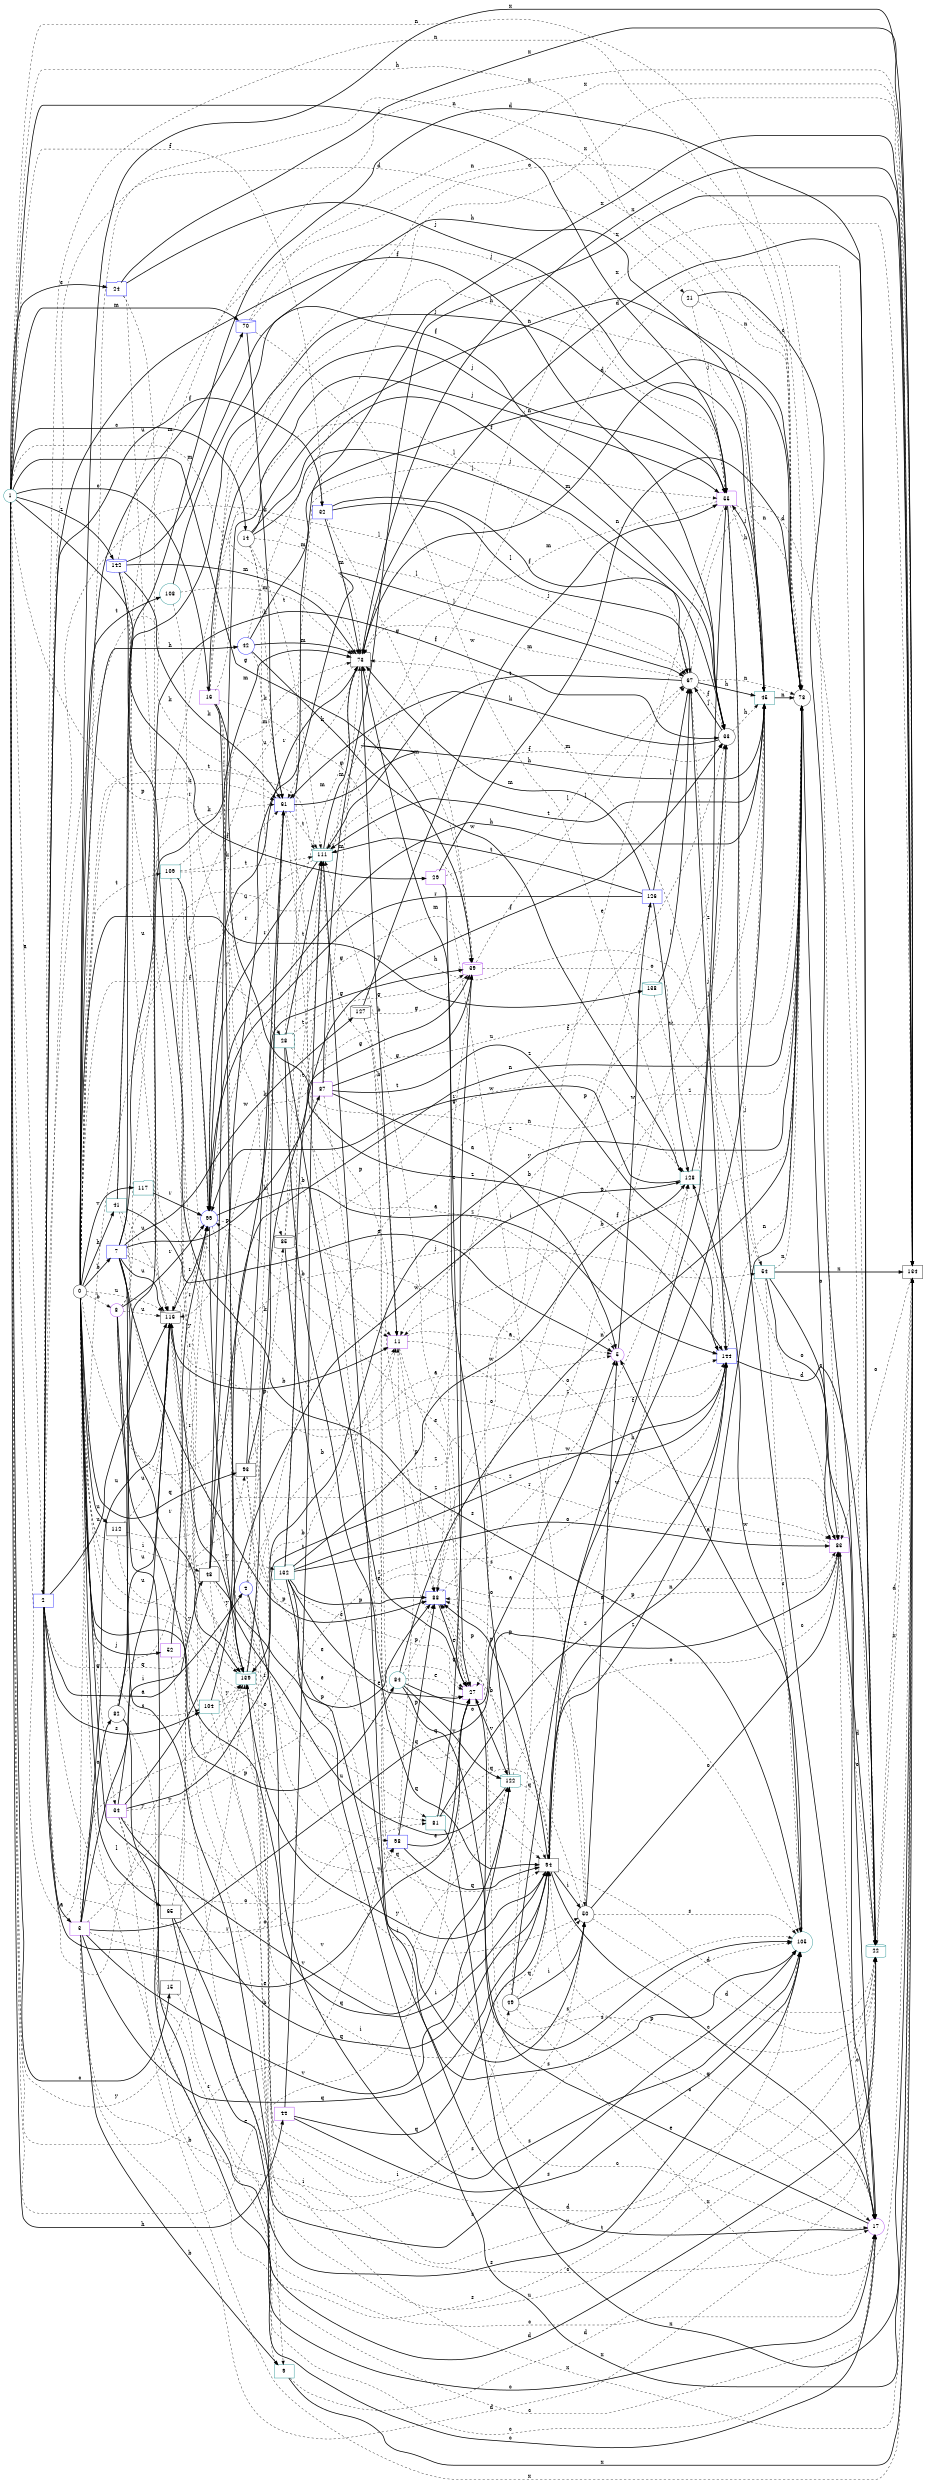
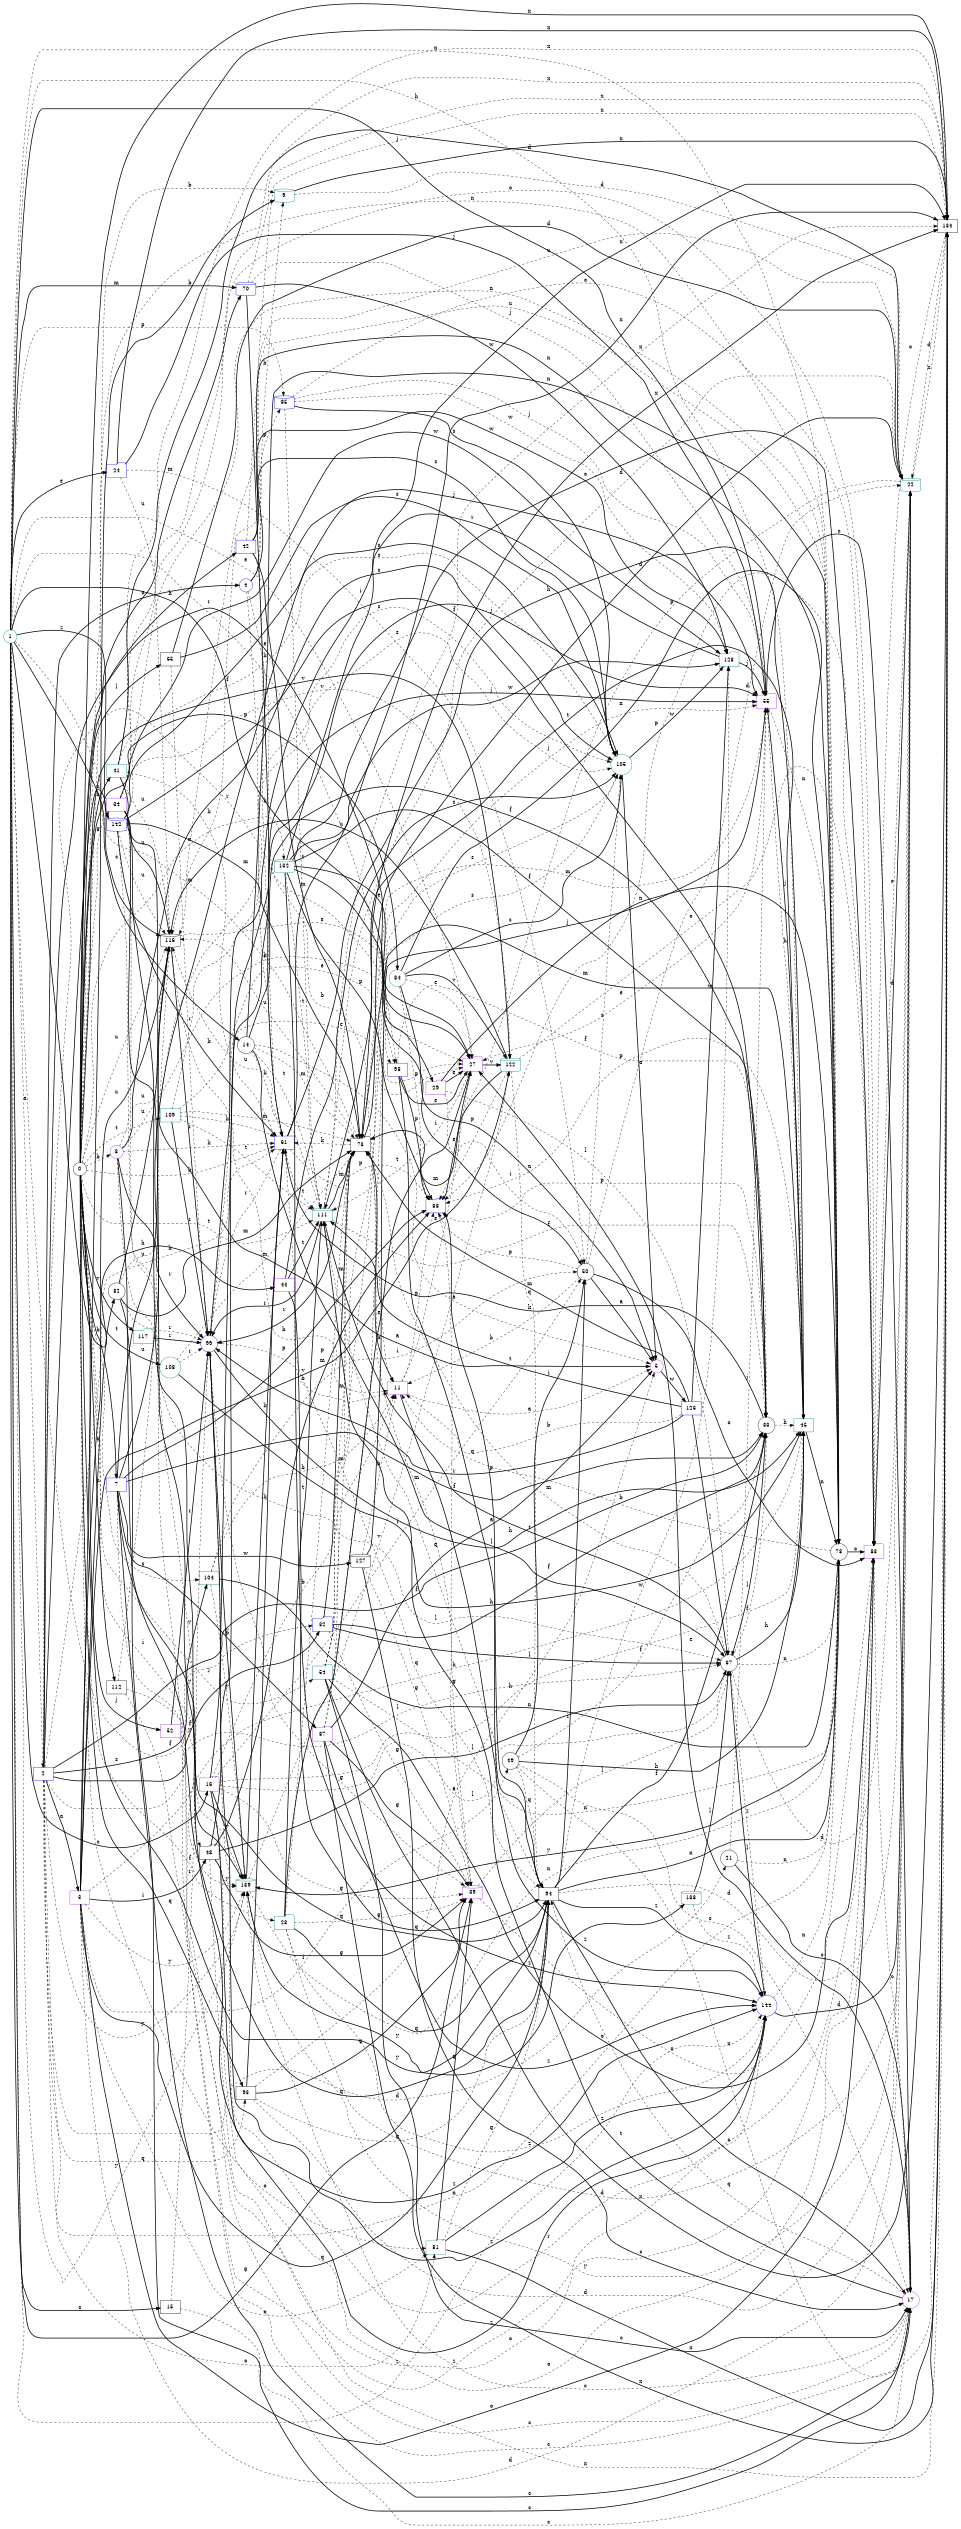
node "42": shape circle -> box
edge "70" -> "128": style dashed -> bold
edge "41" -> "61": added, label "k"
edge "55" -> "54": reversed
node "85": color black -> blue
node "54": shape box -> folder
node "144": shape folder -> circle
edge "116" -> "11": style bold -> dashed
edge "11" -> "144": style dashed -> bold
edge "88" -> "128": removed, label "w"
node "132": shape folder -> cylinder
edge "127" -> "17": style dashed -> bold
edge "28" -> "22": added, label "d"
node "9": shape box -> cylinder
